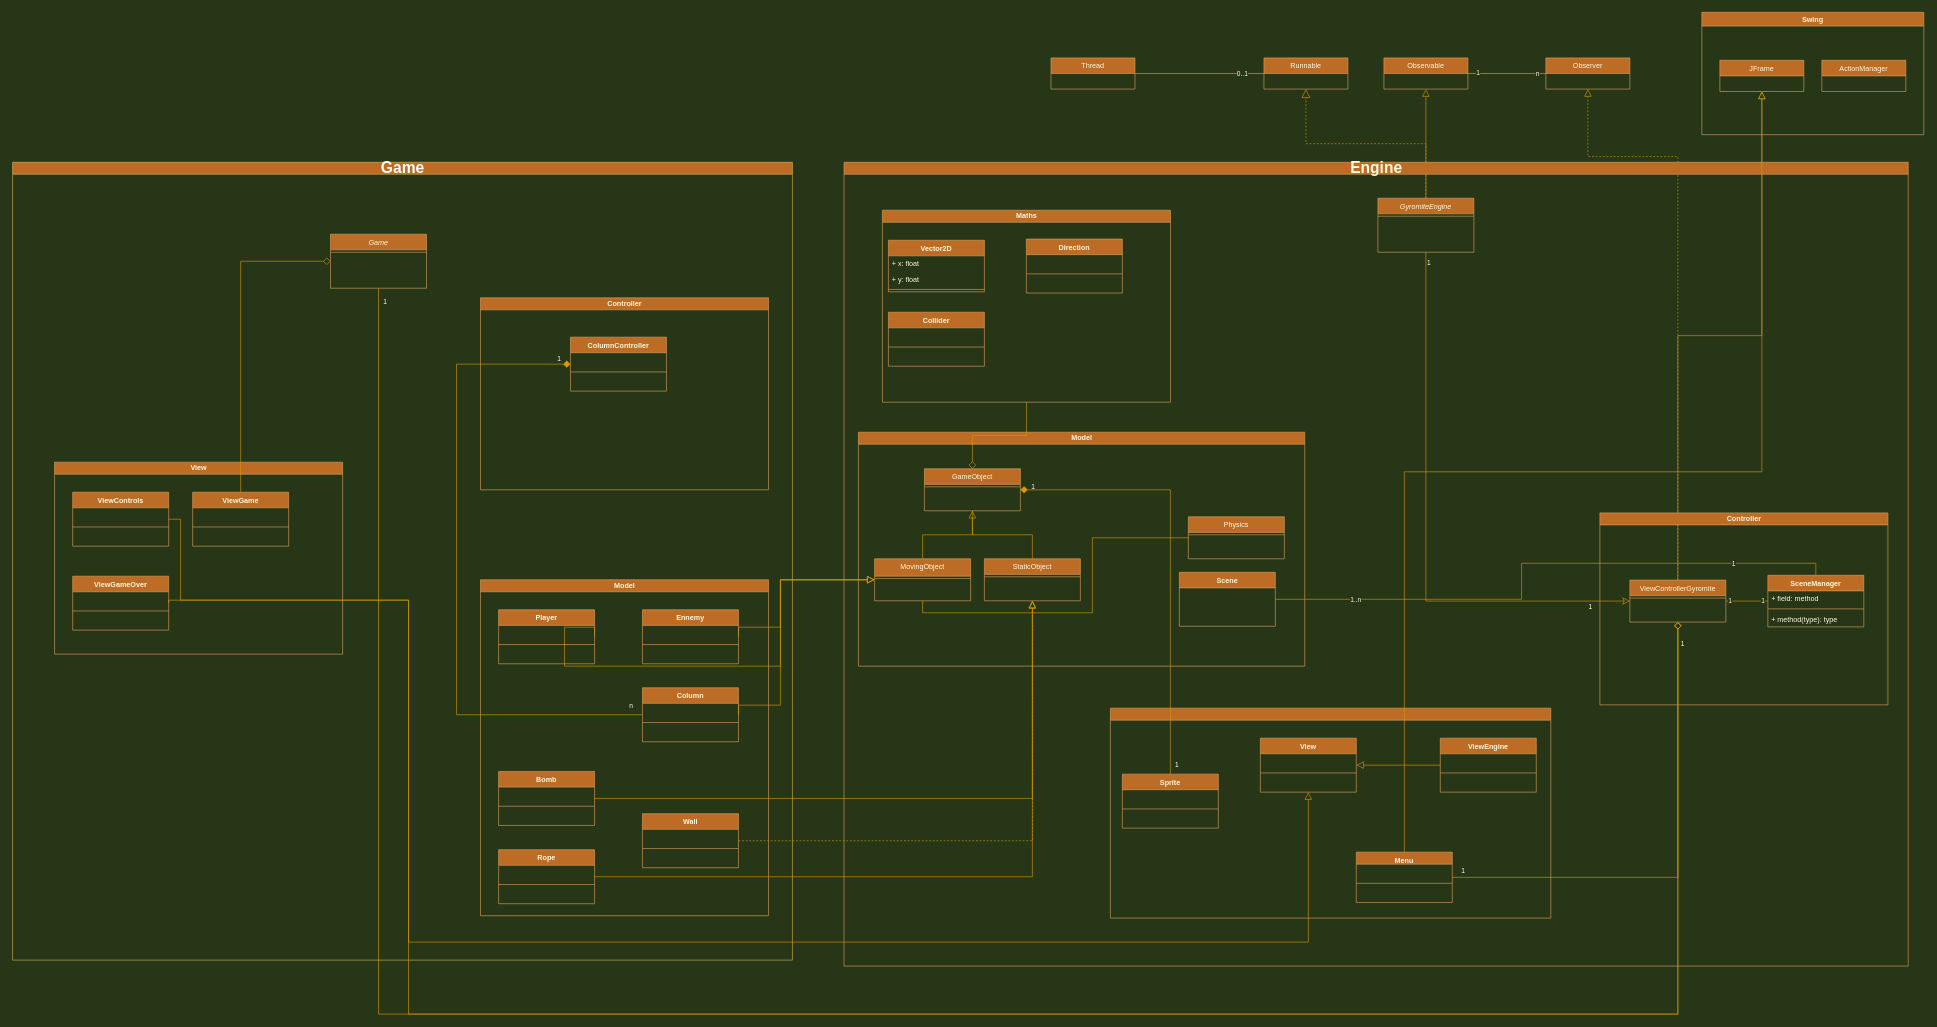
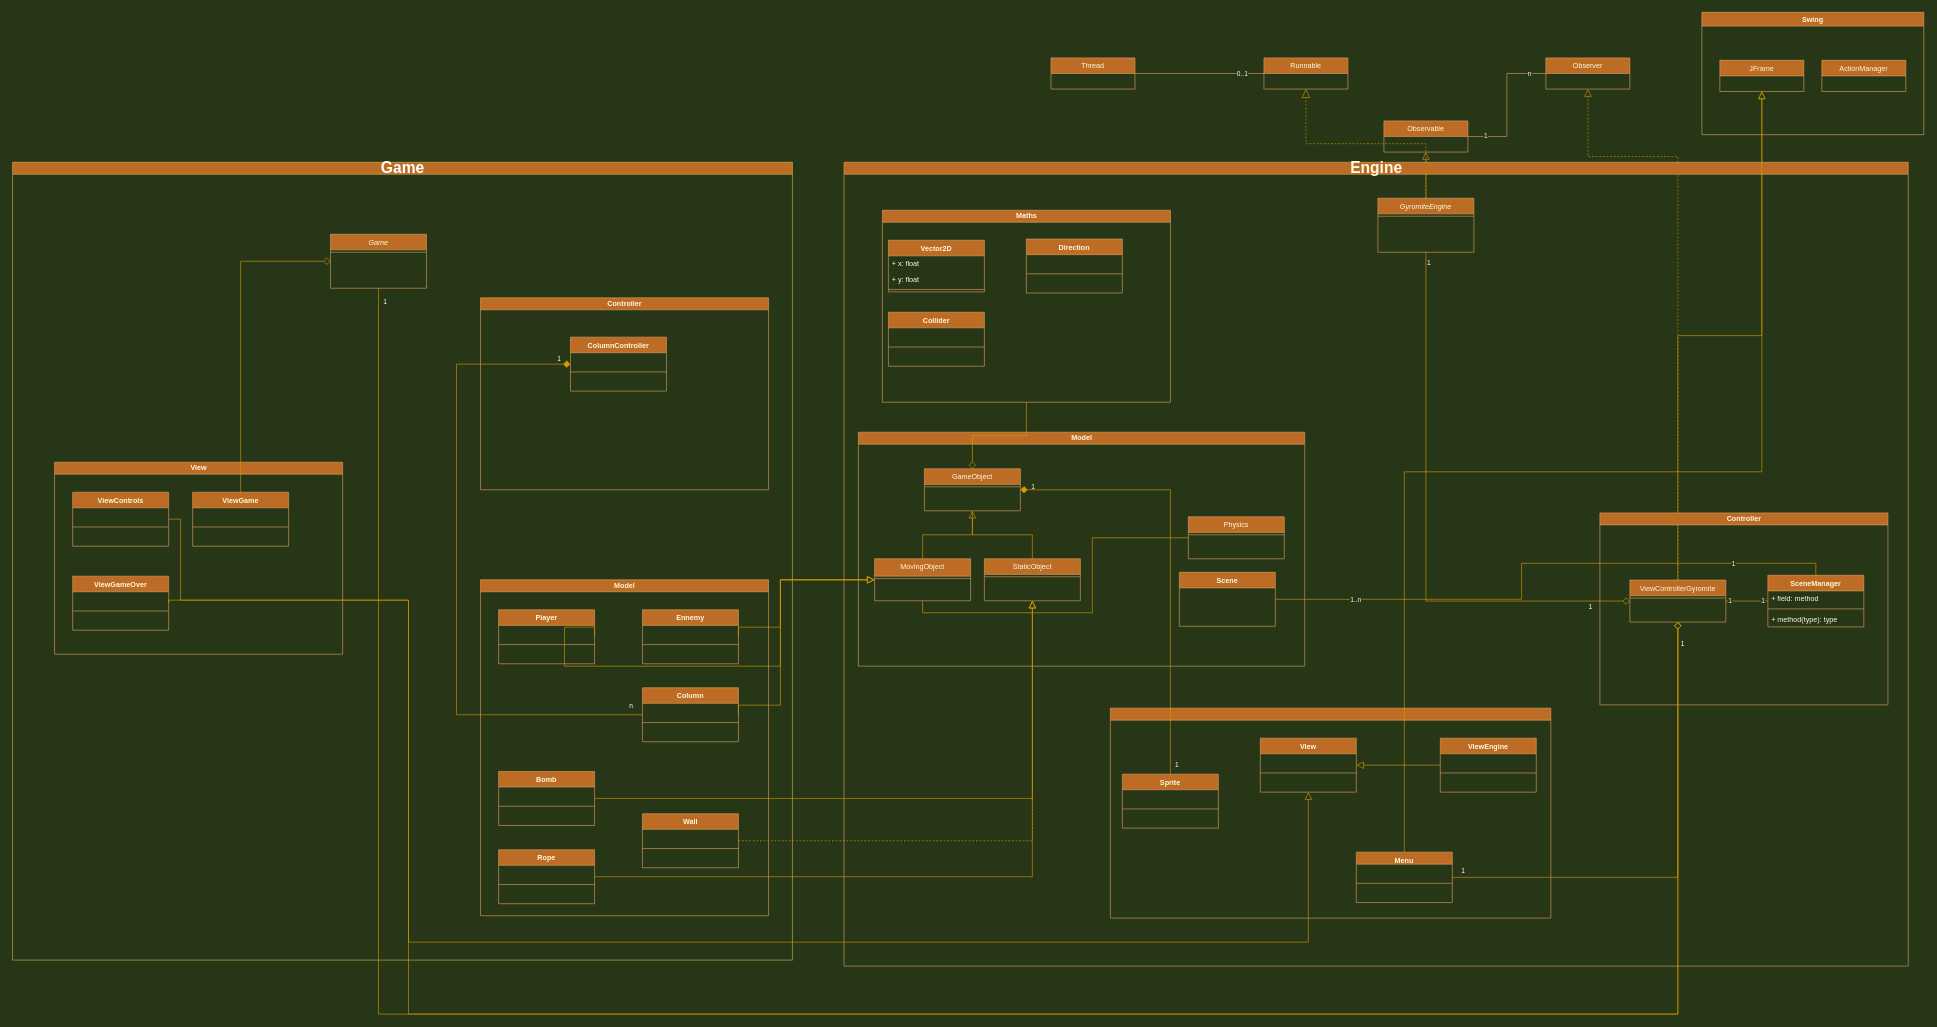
node "Observable": moved (1426, 74) -> (1426, 137)
edge "GyromiteEngine" -> "ViewControllerGyromite": arrowhead classic -> diamond
